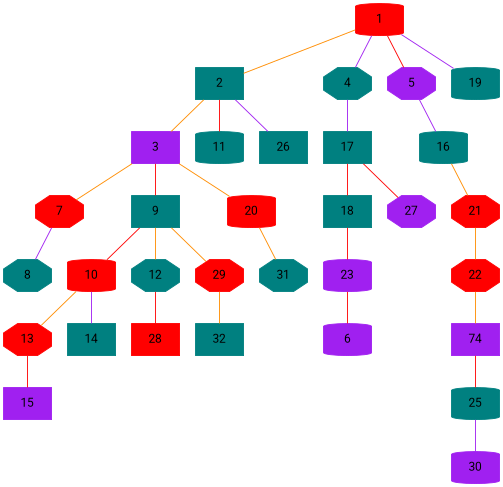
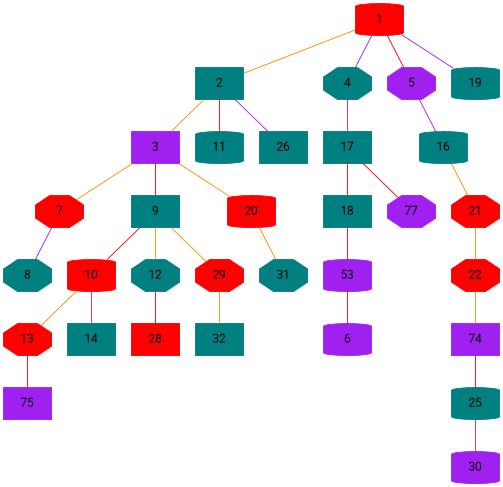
node "27": label "27" -> "77"
node "23": label "23" -> "53"
node "15": label "15" -> "75"
